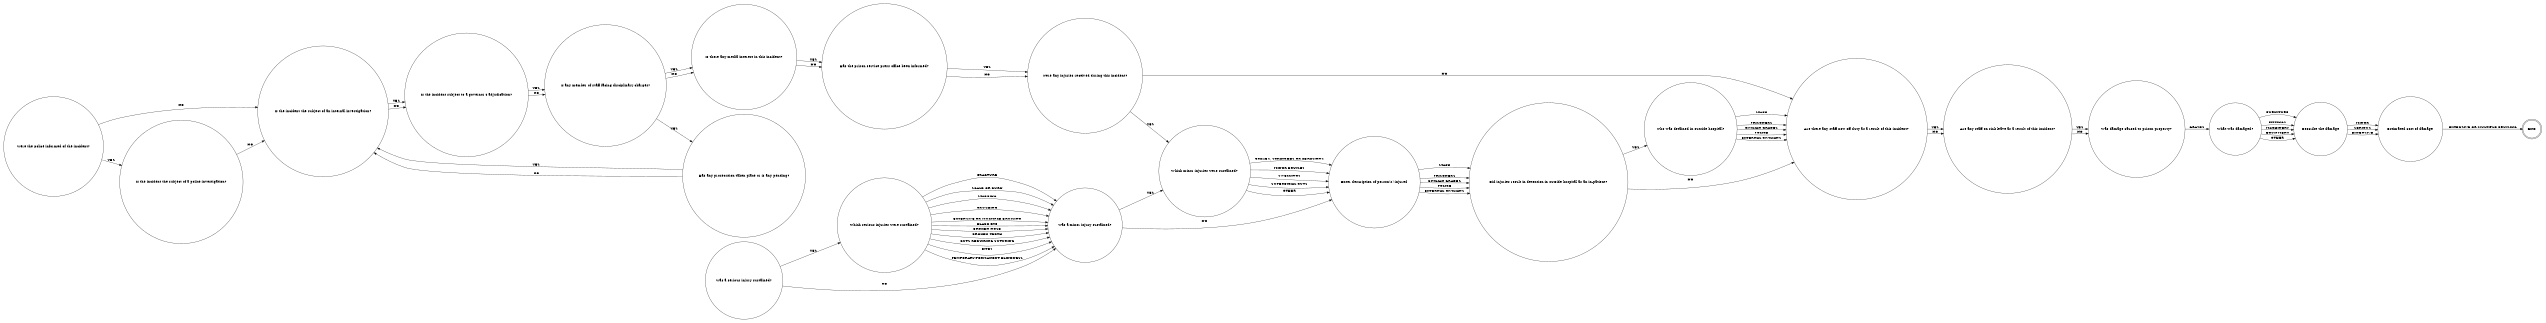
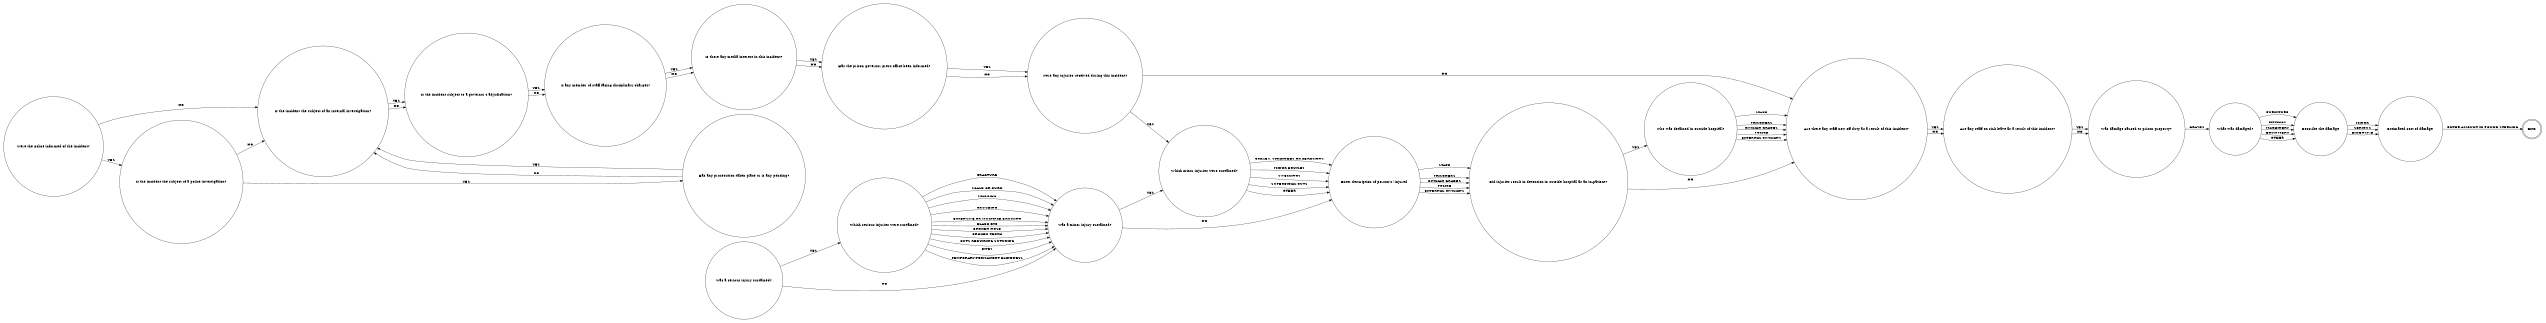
node "Has the prison service press office been informed?": label "Has the prison service press office been informed?" -> "Has the prison governor press office been informed?"
edge "Estimated cost of damage" -> "END": label "EXTENSIVE OR MULTIPLE BRUISING" -> "ENTER AMOUNT IN POUND STERLING"
edge "Is any member of staff facing disciplinary charges?" -> "Has any prosecution taken place or is any pending?": now "Is the incident the subject of a police investigation?" -> "Has any prosecution taken place or is any pending?"
